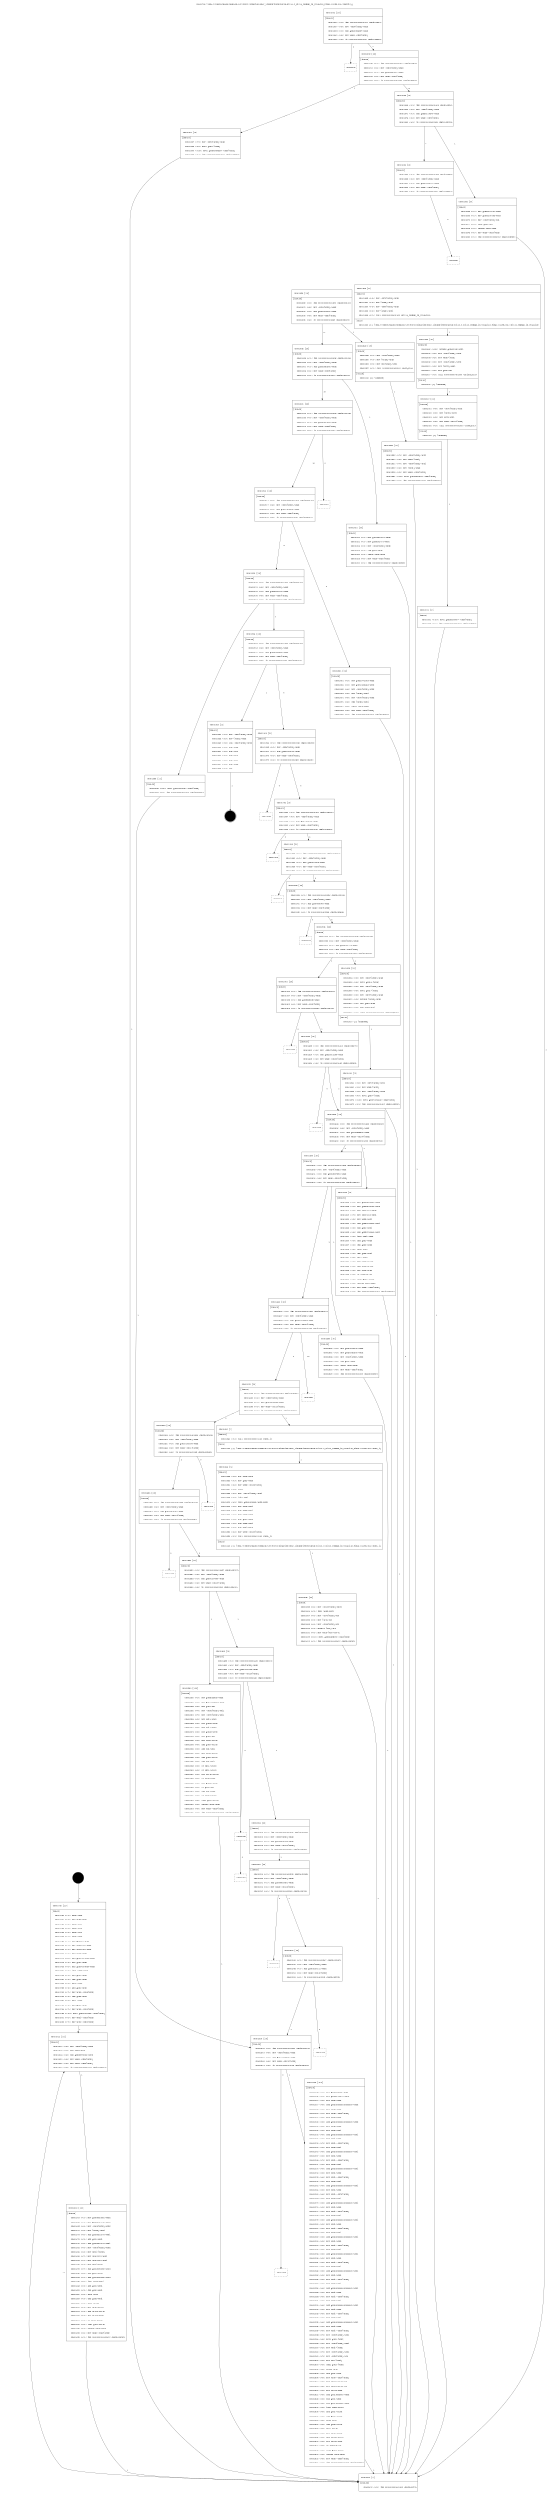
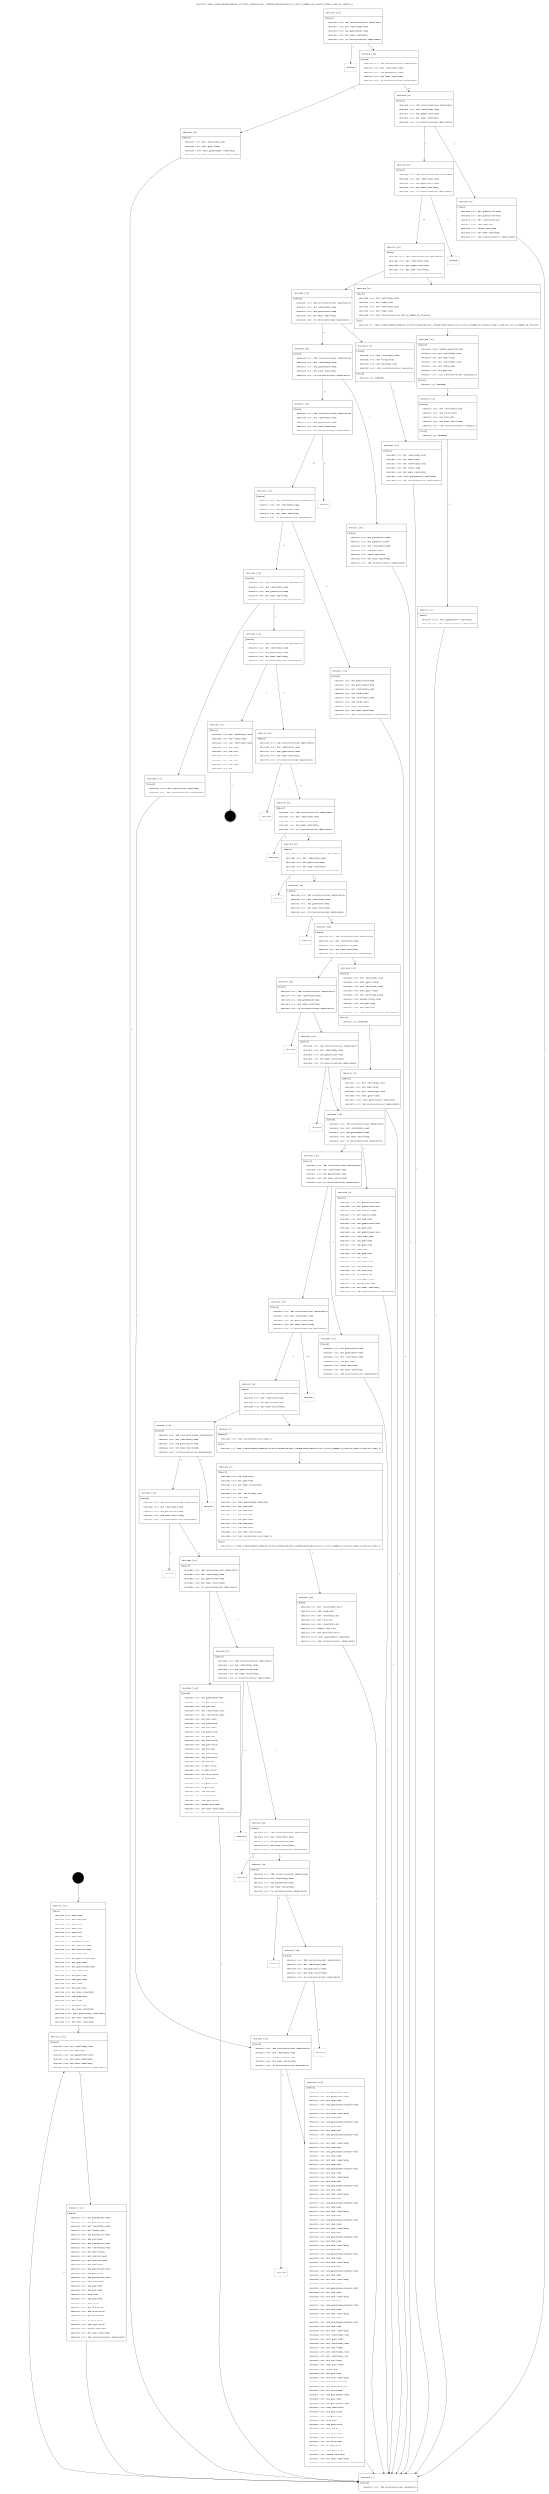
node "0x4018a2 [28]": added
edge "0x4021ab" -> "0x402040": now "0x401b0a [28]" -> "0x402040"
